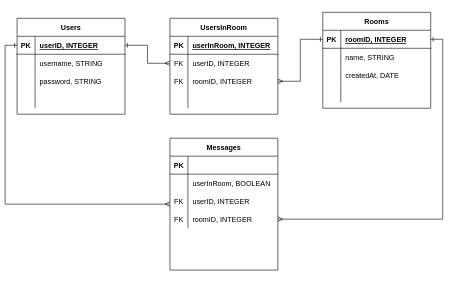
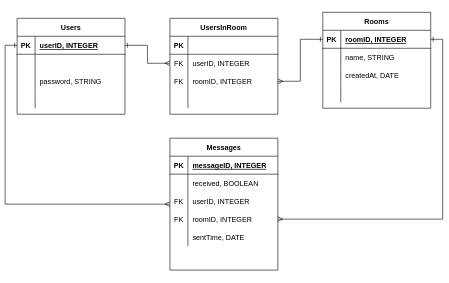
node "userInRoom, INTEGER": removed
node "username, STRING": removed
node "messageID, INTEGER": added
node "userInRoom, BOOLEAN": label "userInRoom, BOOLEAN" -> "received, BOOLEAN"
node "sentTime, DATE": added
